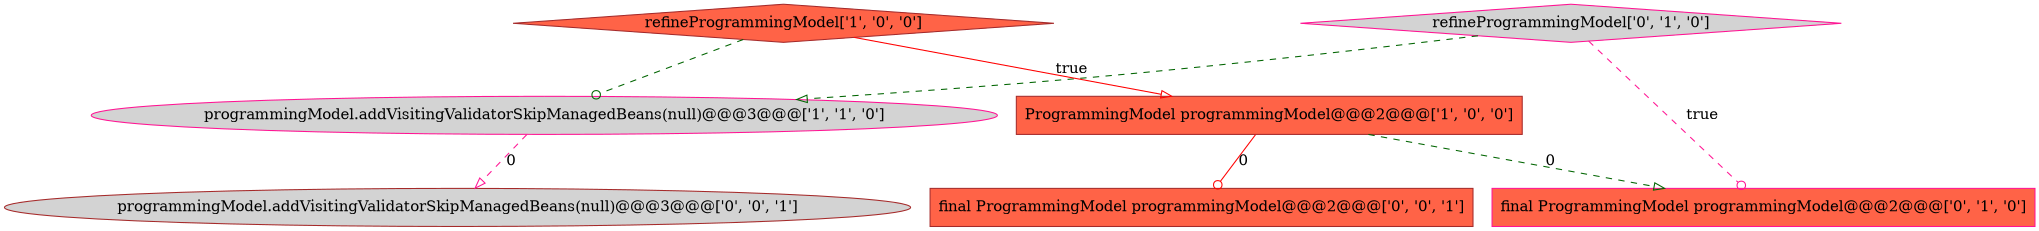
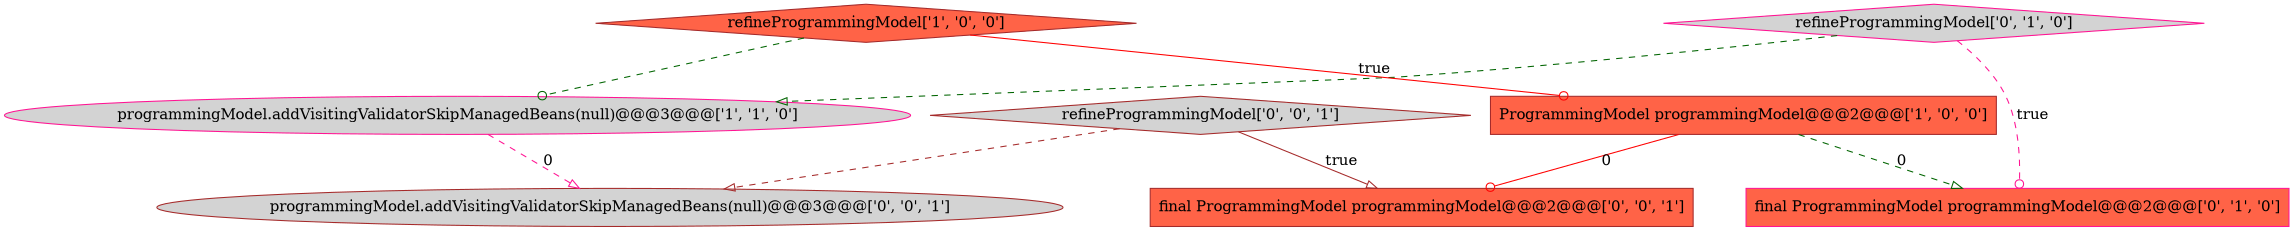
edge "refineProgrammingModel['1', '0', '0']" -> "ProgrammingModel programmingModel@@@2@@@['1', '0', '0']": arrowhead onormal -> odot
node "refineProgrammingModel['0', '0', '1']": added
